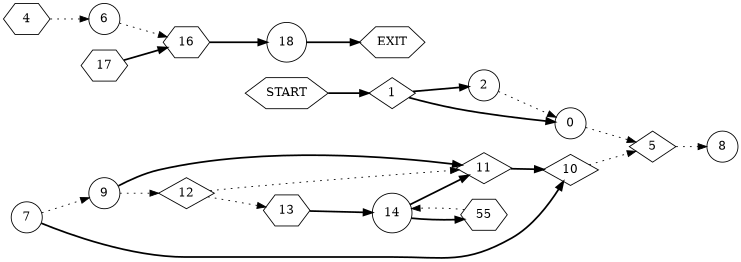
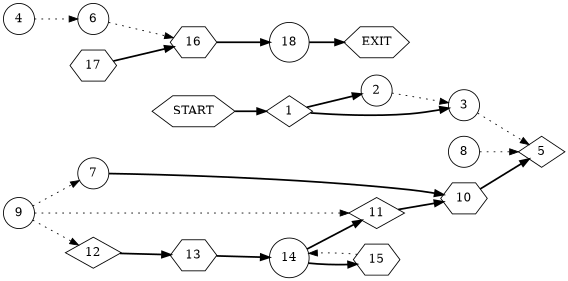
node "4": shape hexagon -> circle
node "0": label "0" -> "3"
edge "5" -> "8": reversed
edge "9" -> "11": style bold -> dotted
edge "10" -> "5": style dotted -> bold
node "10": shape diamond -> hexagon
edge "12" -> "11": removed
edge "12" -> "13": style dotted -> bold
edge "7" -> "9": reversed
node "55": label "55" -> "15"
